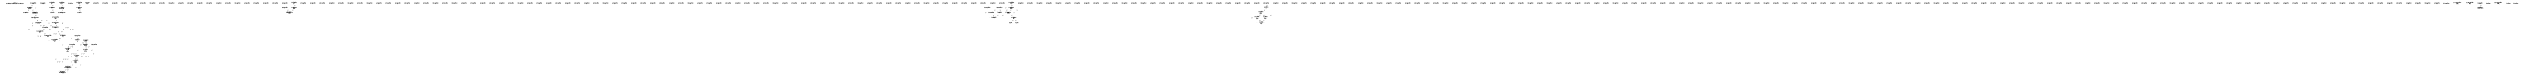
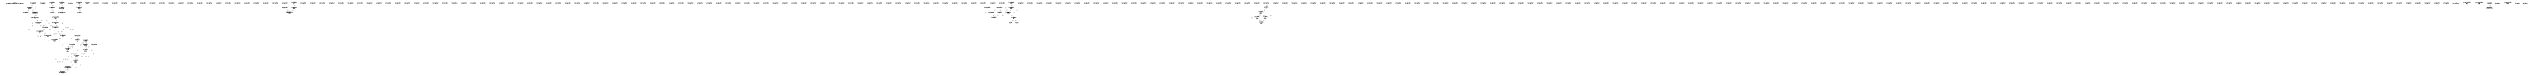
node "4263996.IsDBCSLeadByte 207": added
